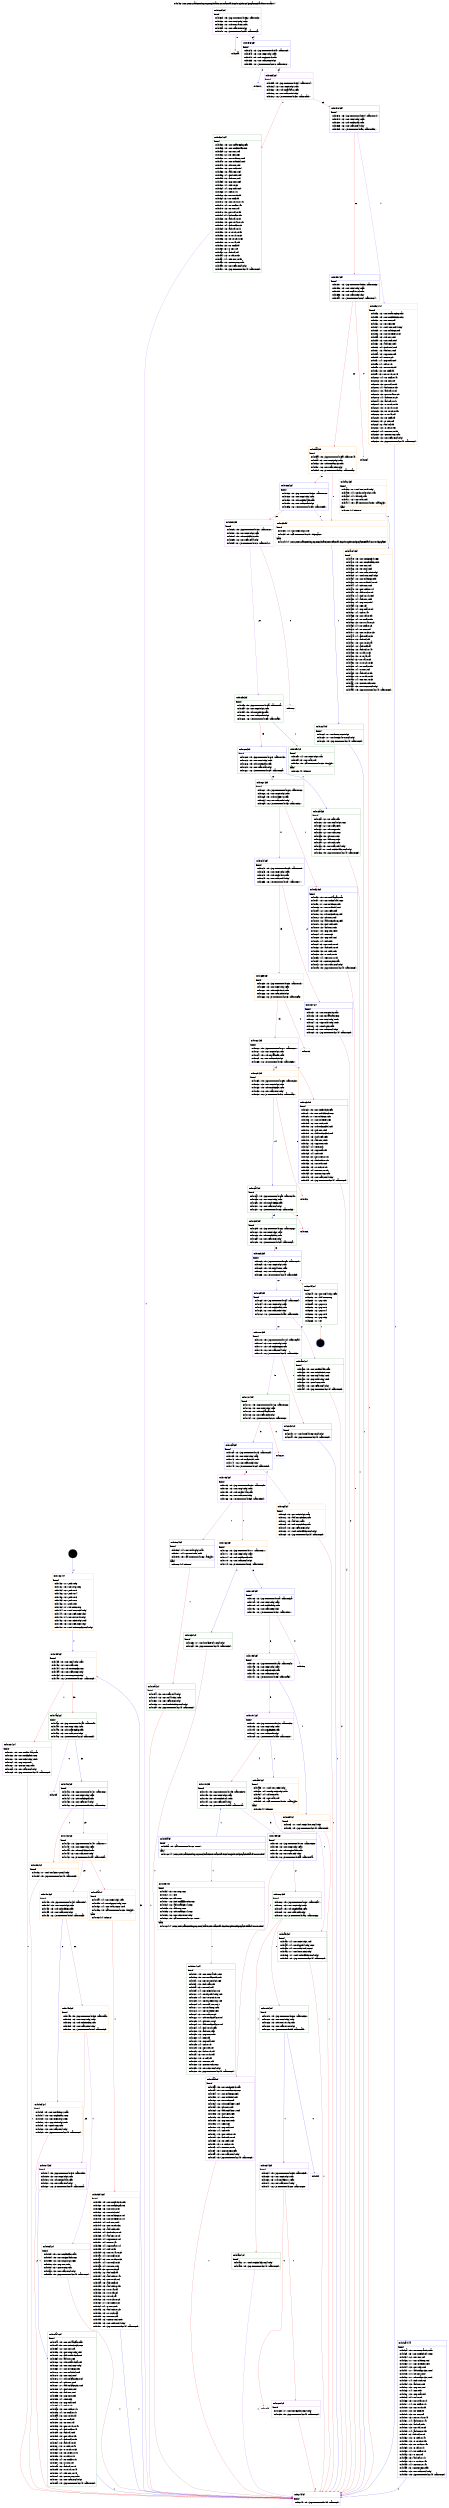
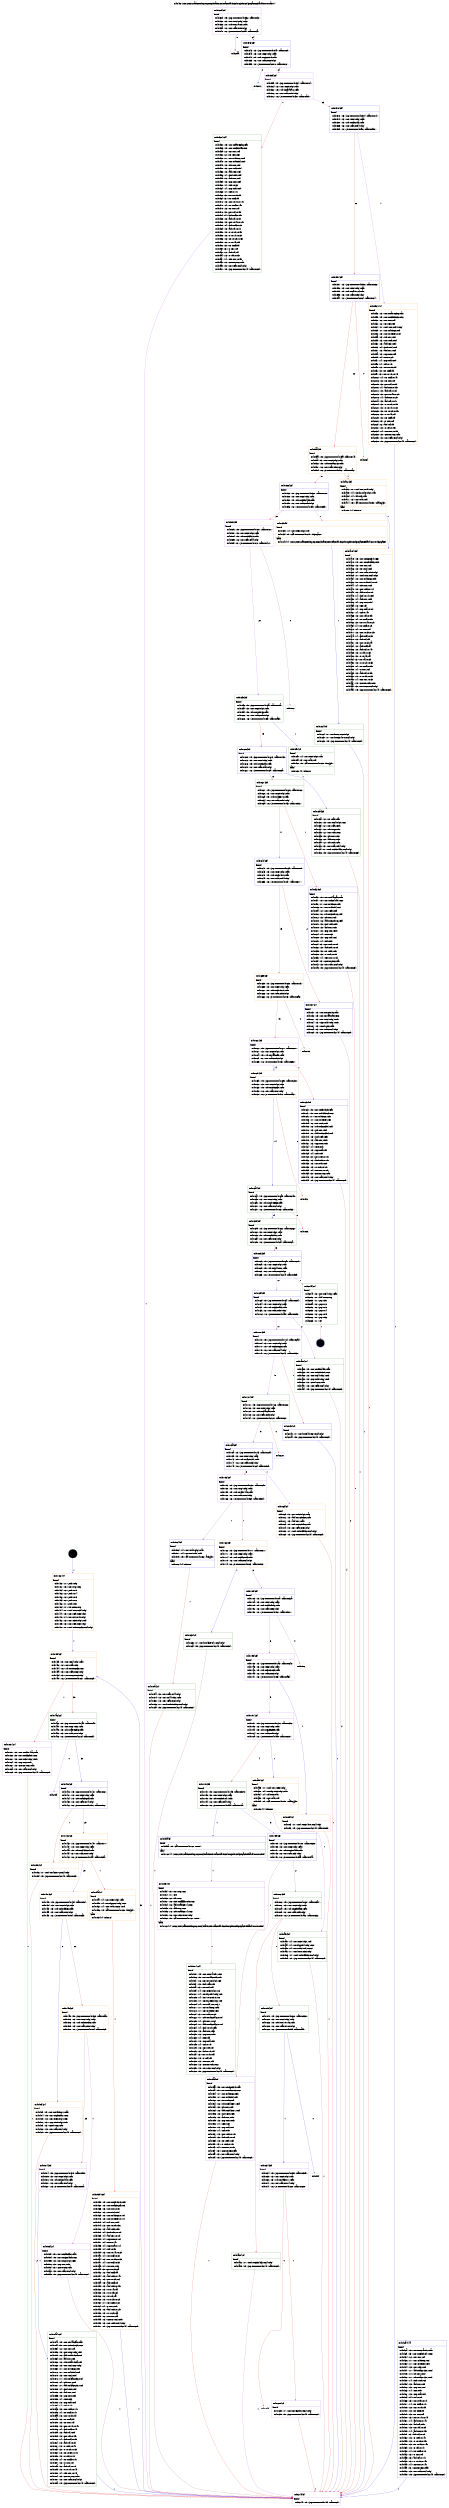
edge "0x4015aa [25]" -> "0x401cbb [9]": now "0x4015aa [25]" -> "0x401a02 [23]"
edge "0x401bba [5]" -> "0x4017d0 [25]": reversed
